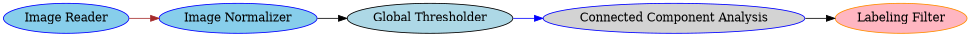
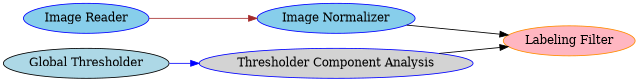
edge "Image Normalizer" -> "Global Thresholder": now "Image Normalizer" -> "Labeling Filter"
node "Connected Component Analysis": label "Connected Component Analysis" -> "Thresholder Component Analysis"
